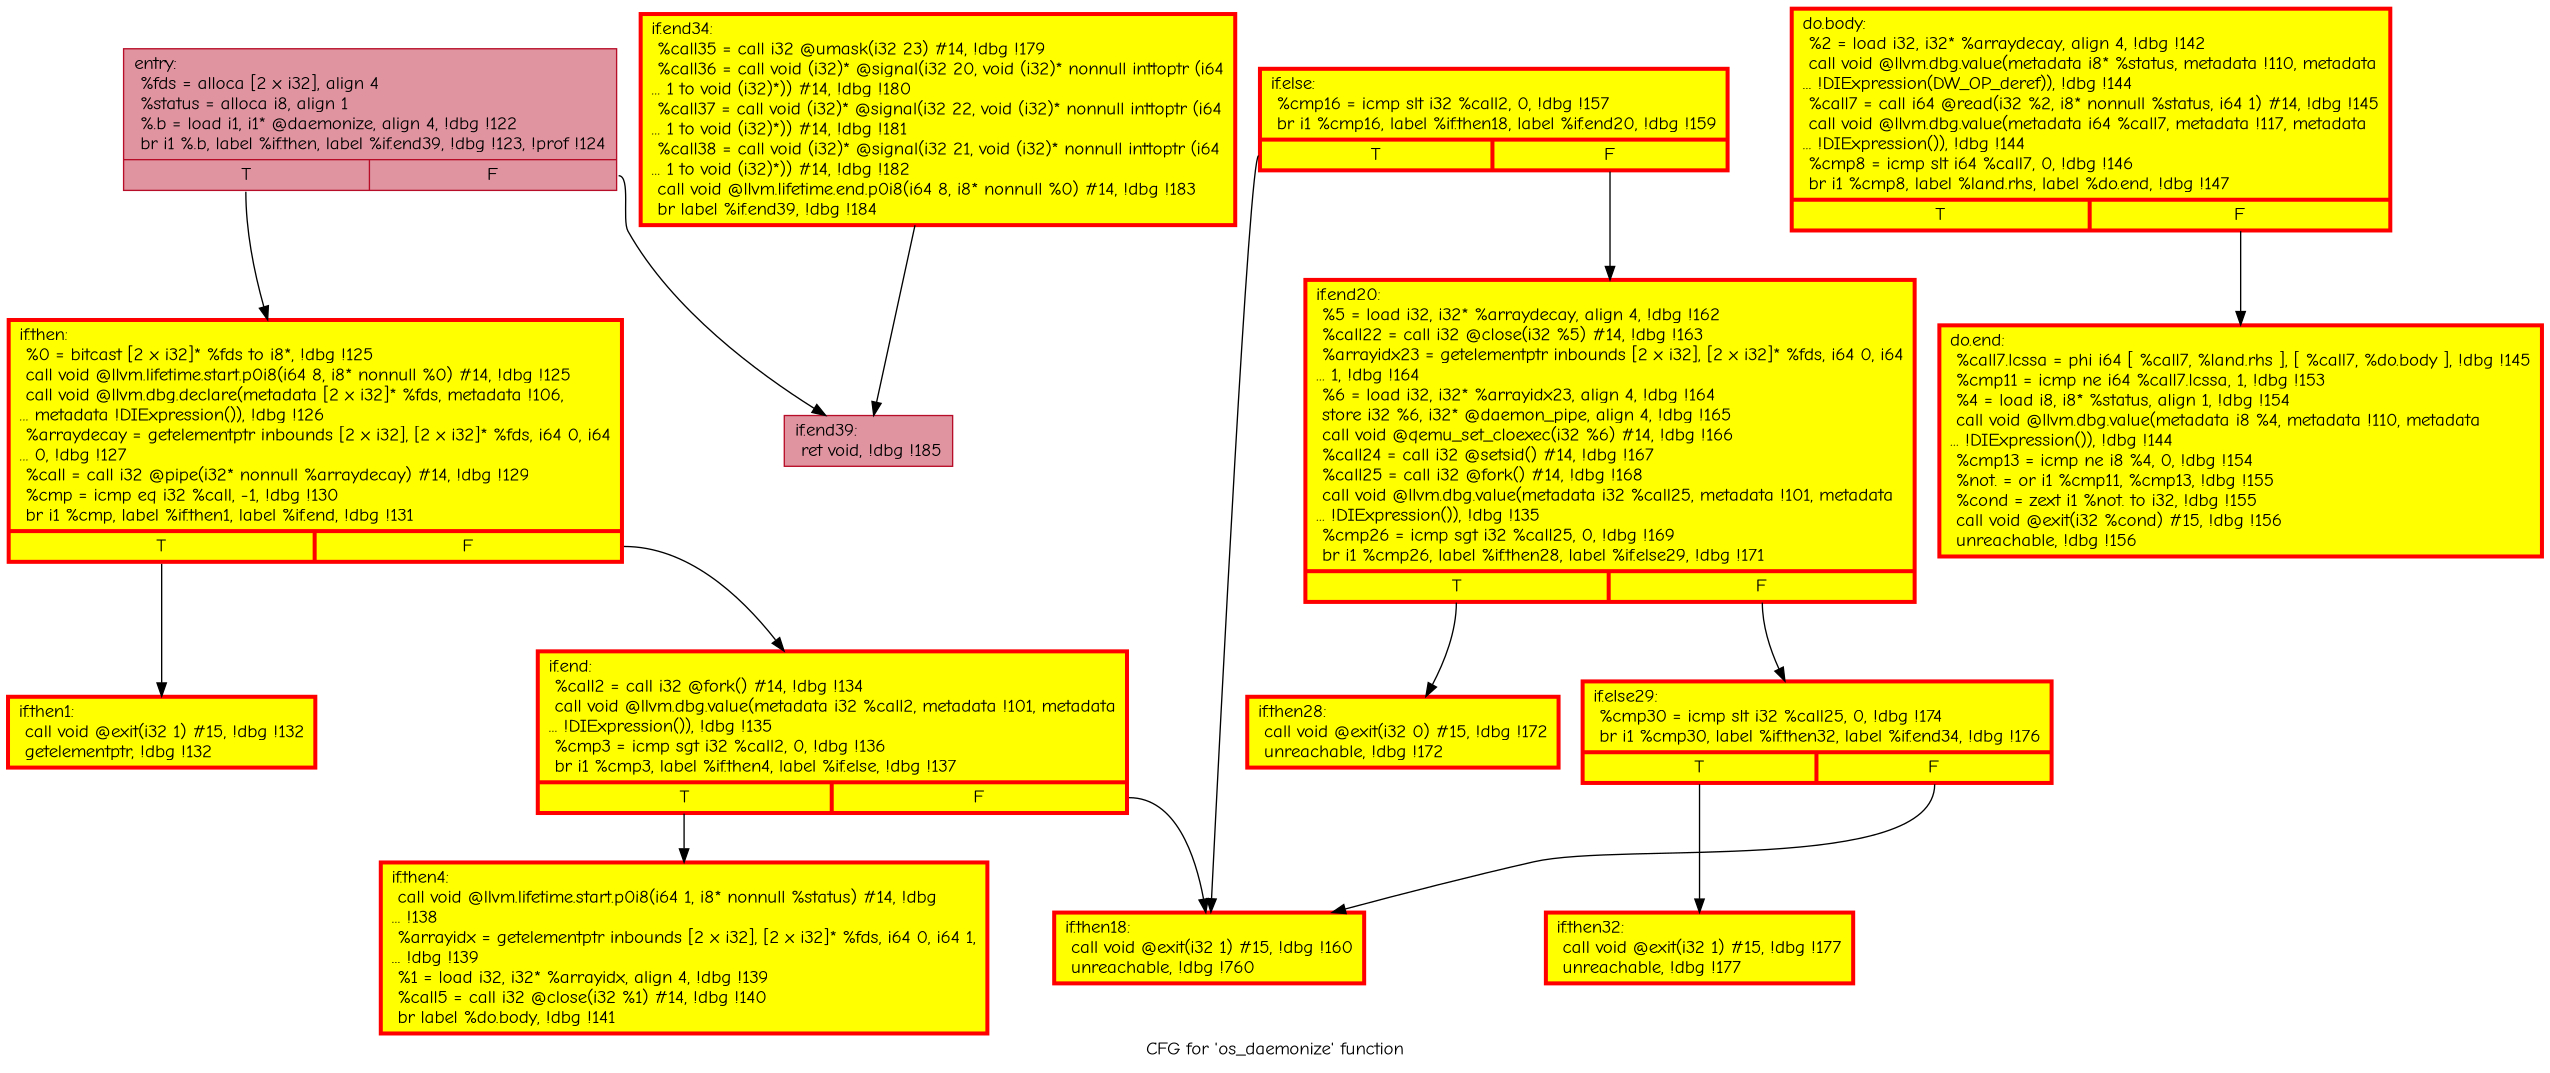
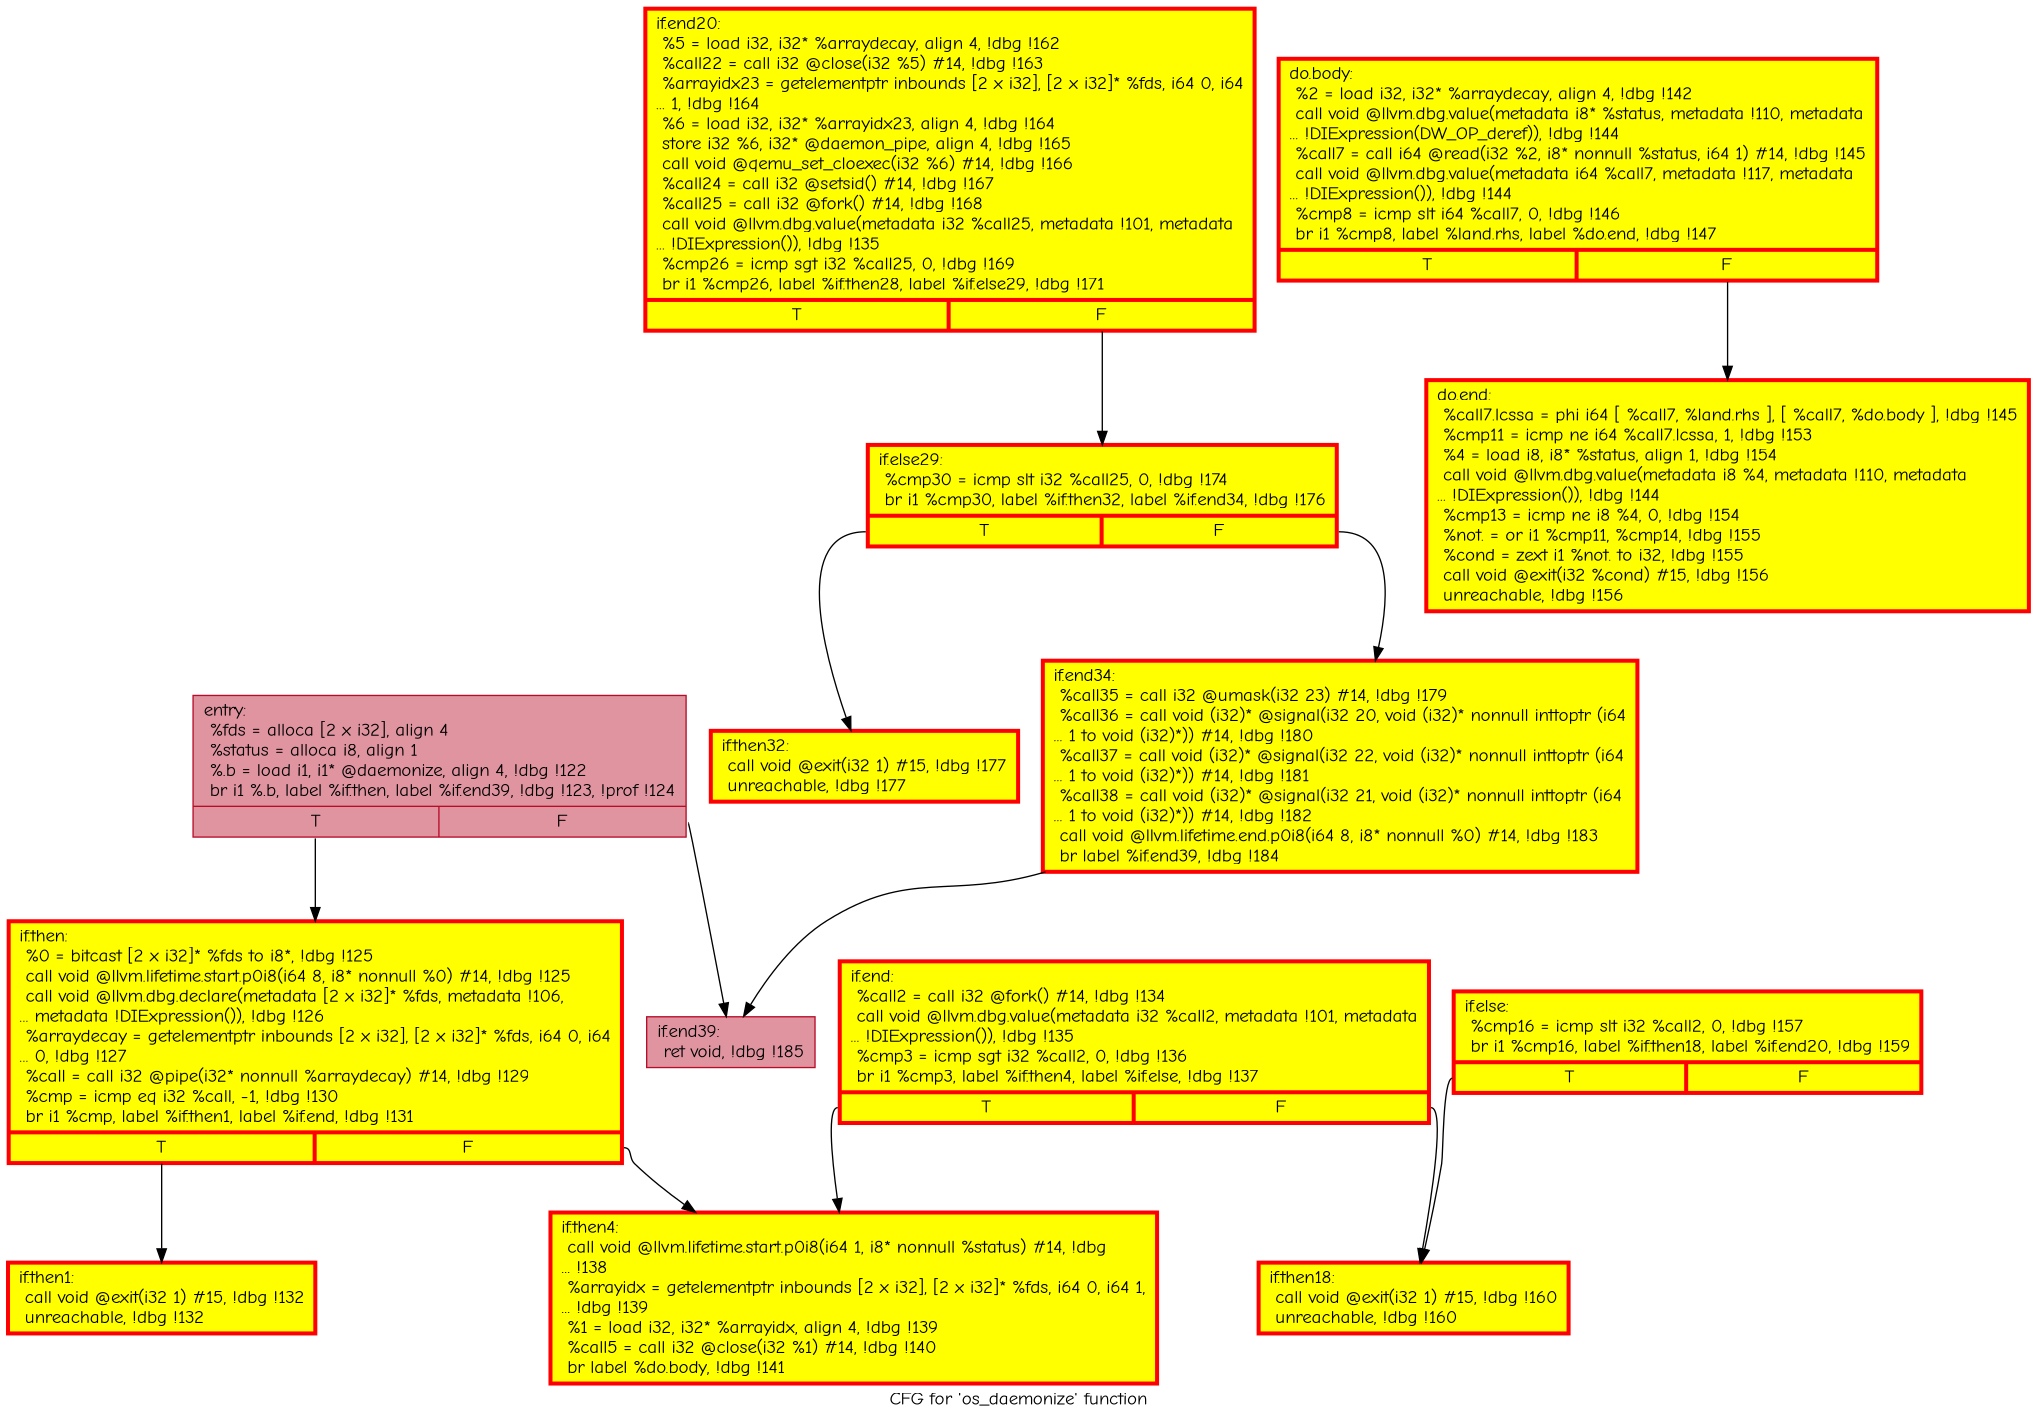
edge "if.else:" -> "if.end20:": removed
node "do.end:": text "%not. = or i1 %cmp11, %cmp13, !dbg !155" -> "%not. = or i1 %cmp11, %cmp14, !dbg !155"
edge "if.then:" -> "if.end:": now "if.then:" -> "if.then4:"
node "if.then28:": removed
node "if.then1:": text "getelementptr, !dbg !132" -> "unreachable, !dbg !132"
edge "if.else29:" -> "if.then18:": now "if.else29:" -> "if.end34:"
node "if.then18:": text "unreachable, !dbg !760" -> "unreachable, !dbg !160"
